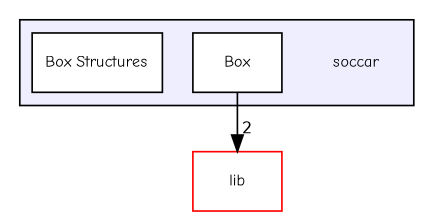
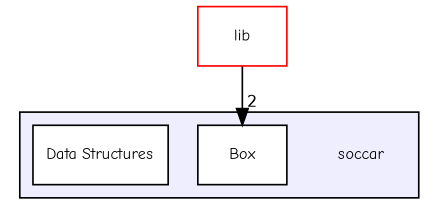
node "Box Structures": label "Box Structures" -> "Data Structures"
edge "Box" -> "lib": reversed
